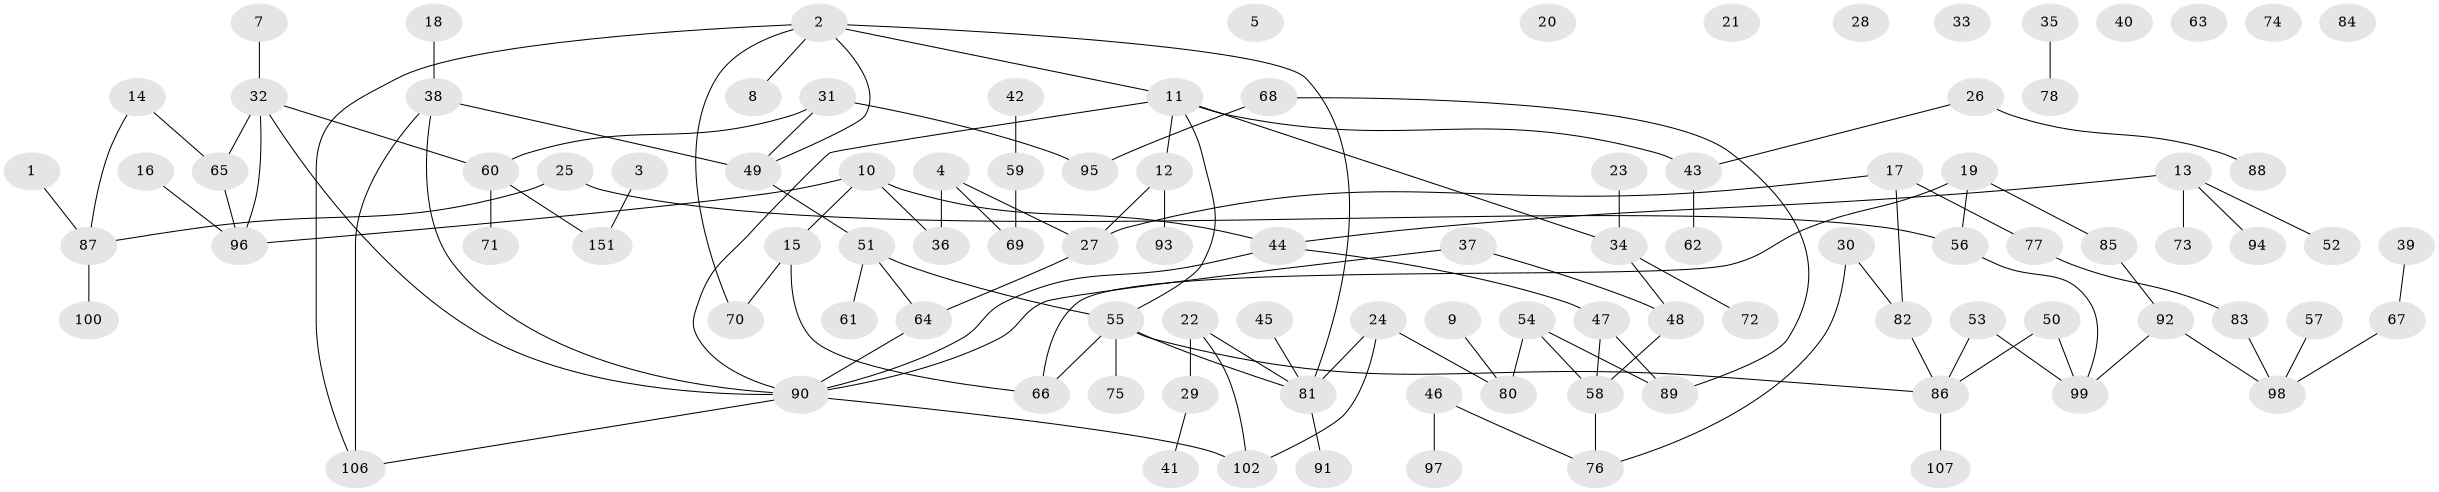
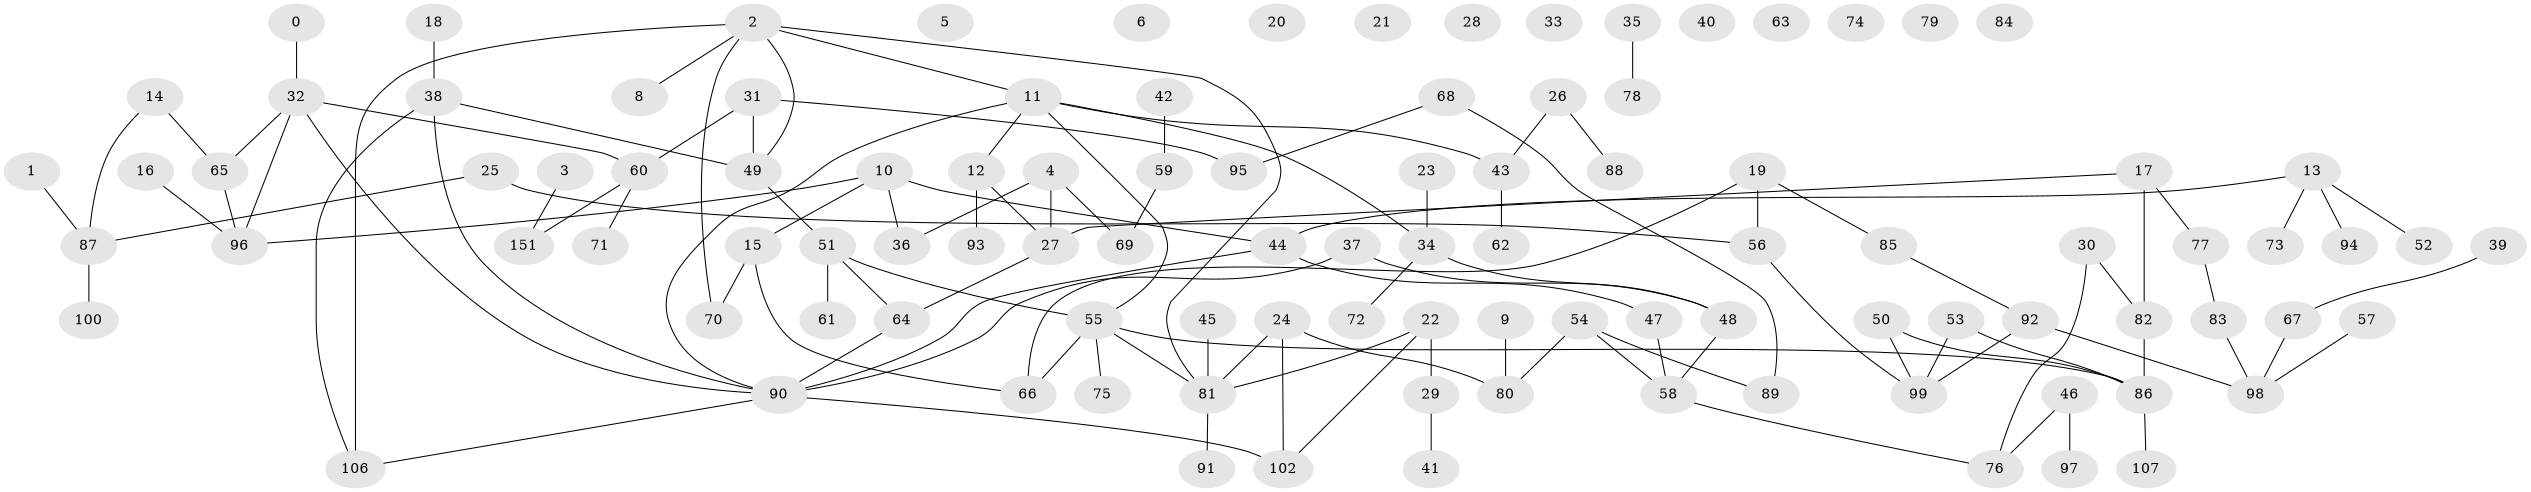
node "7": label "7" -> "0"
node "6": added
node "79": added
edge "47" -- "89": removed
